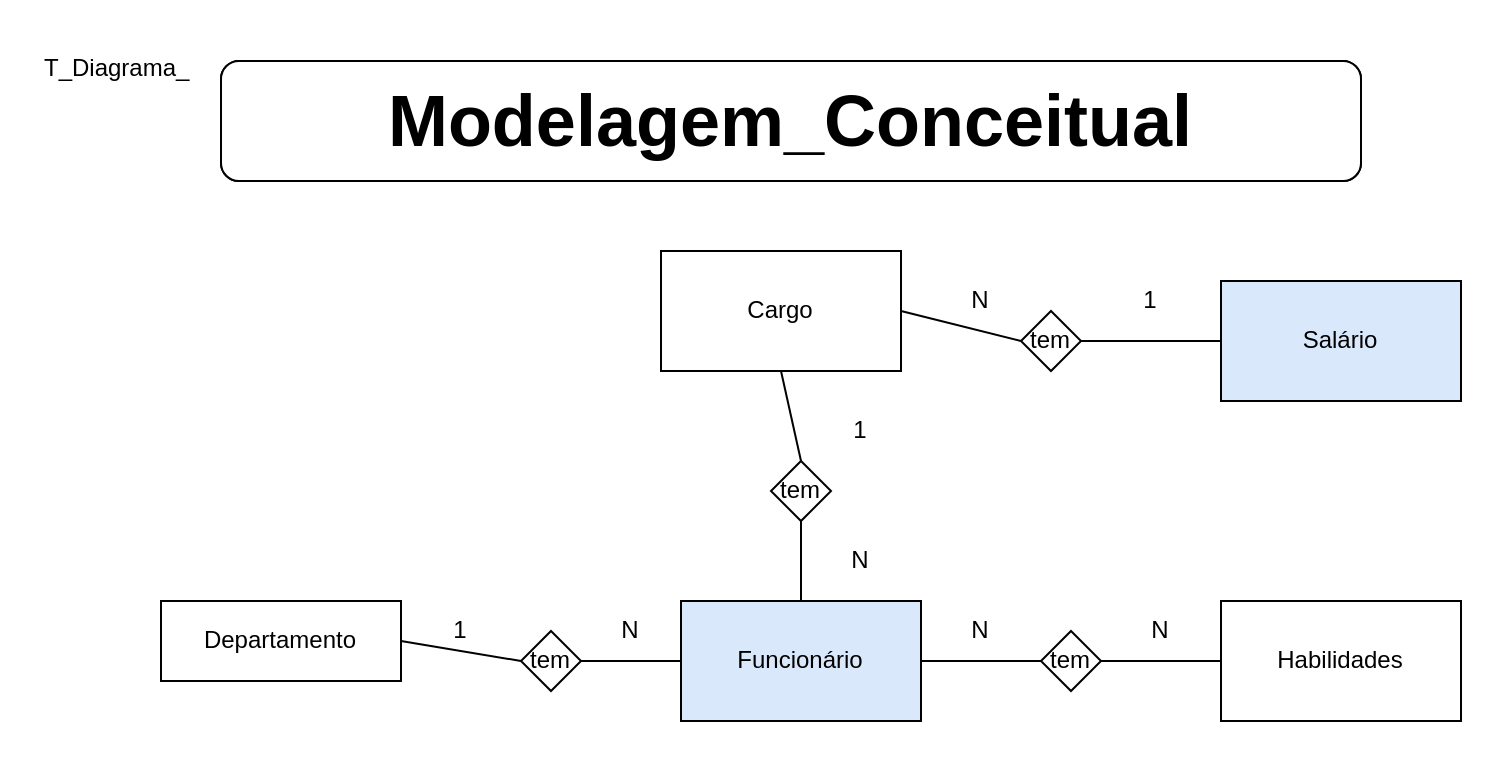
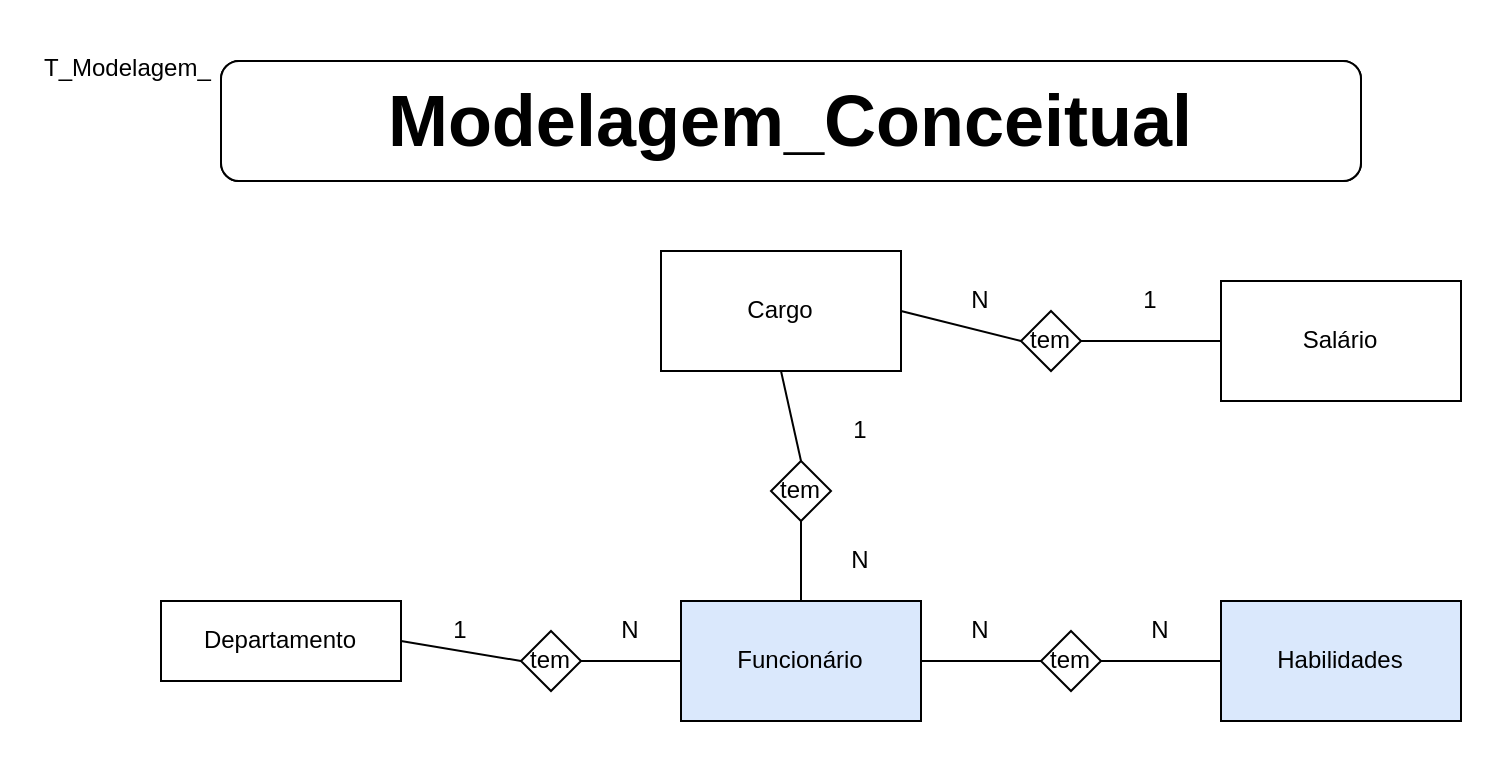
node "T_Diagrama_": label "T_Diagrama_" -> "T_Modelagem_"
node "Salário": fillcolor #dae8fc -> #ffffff
node "Habilidades": fillcolor #ffffff -> #dae8fc
